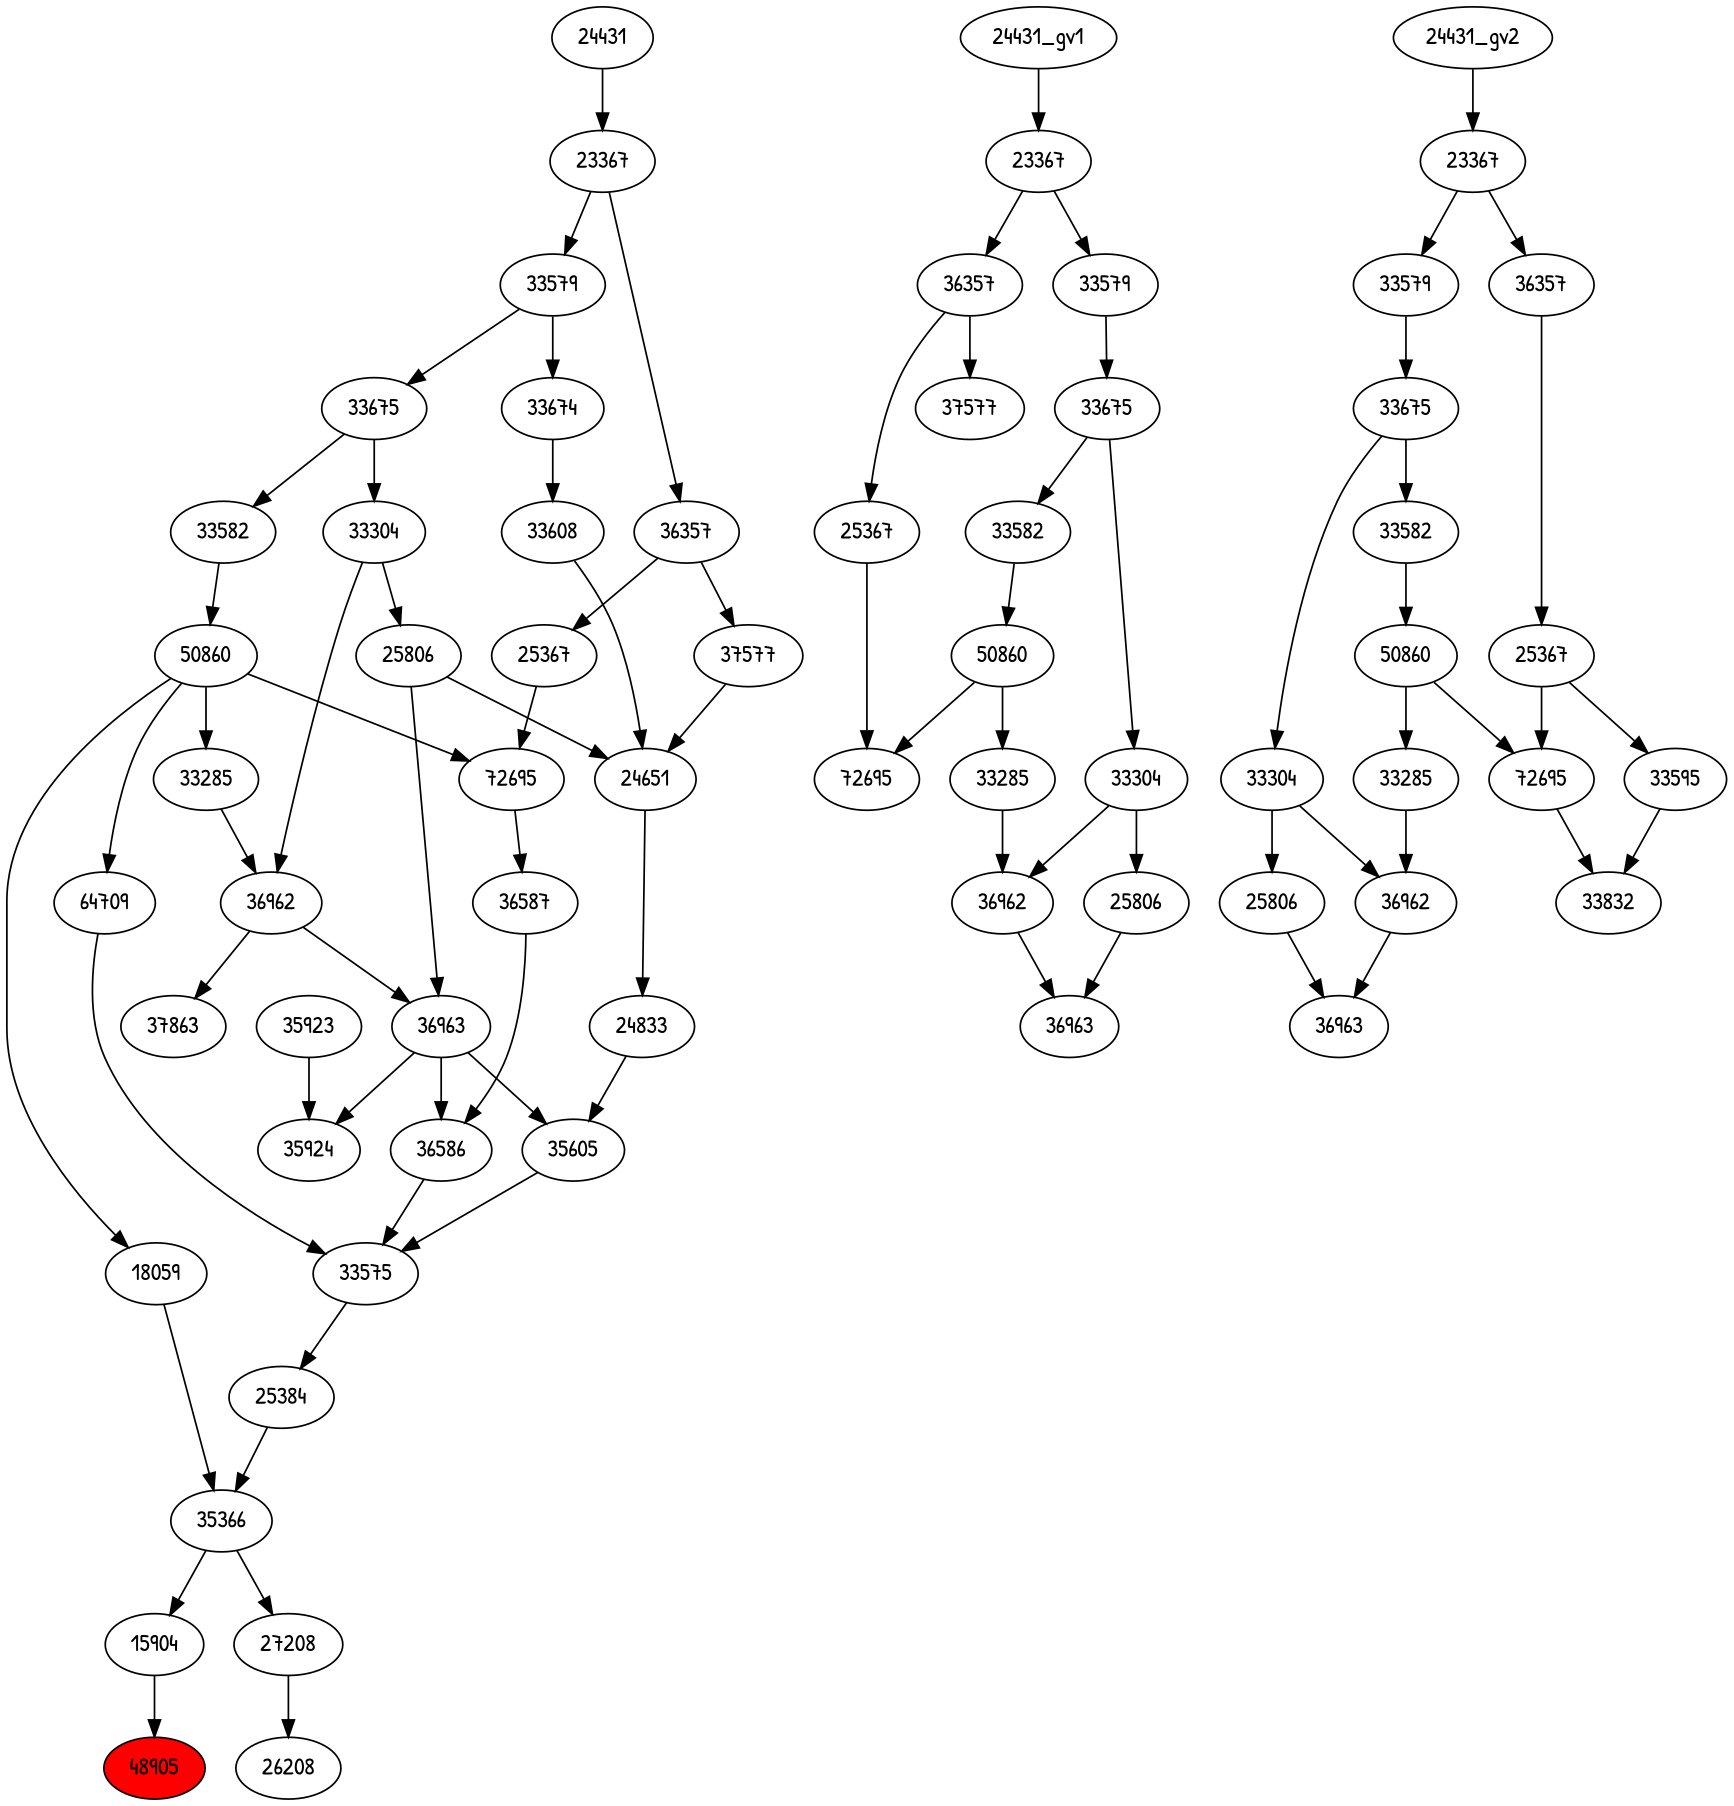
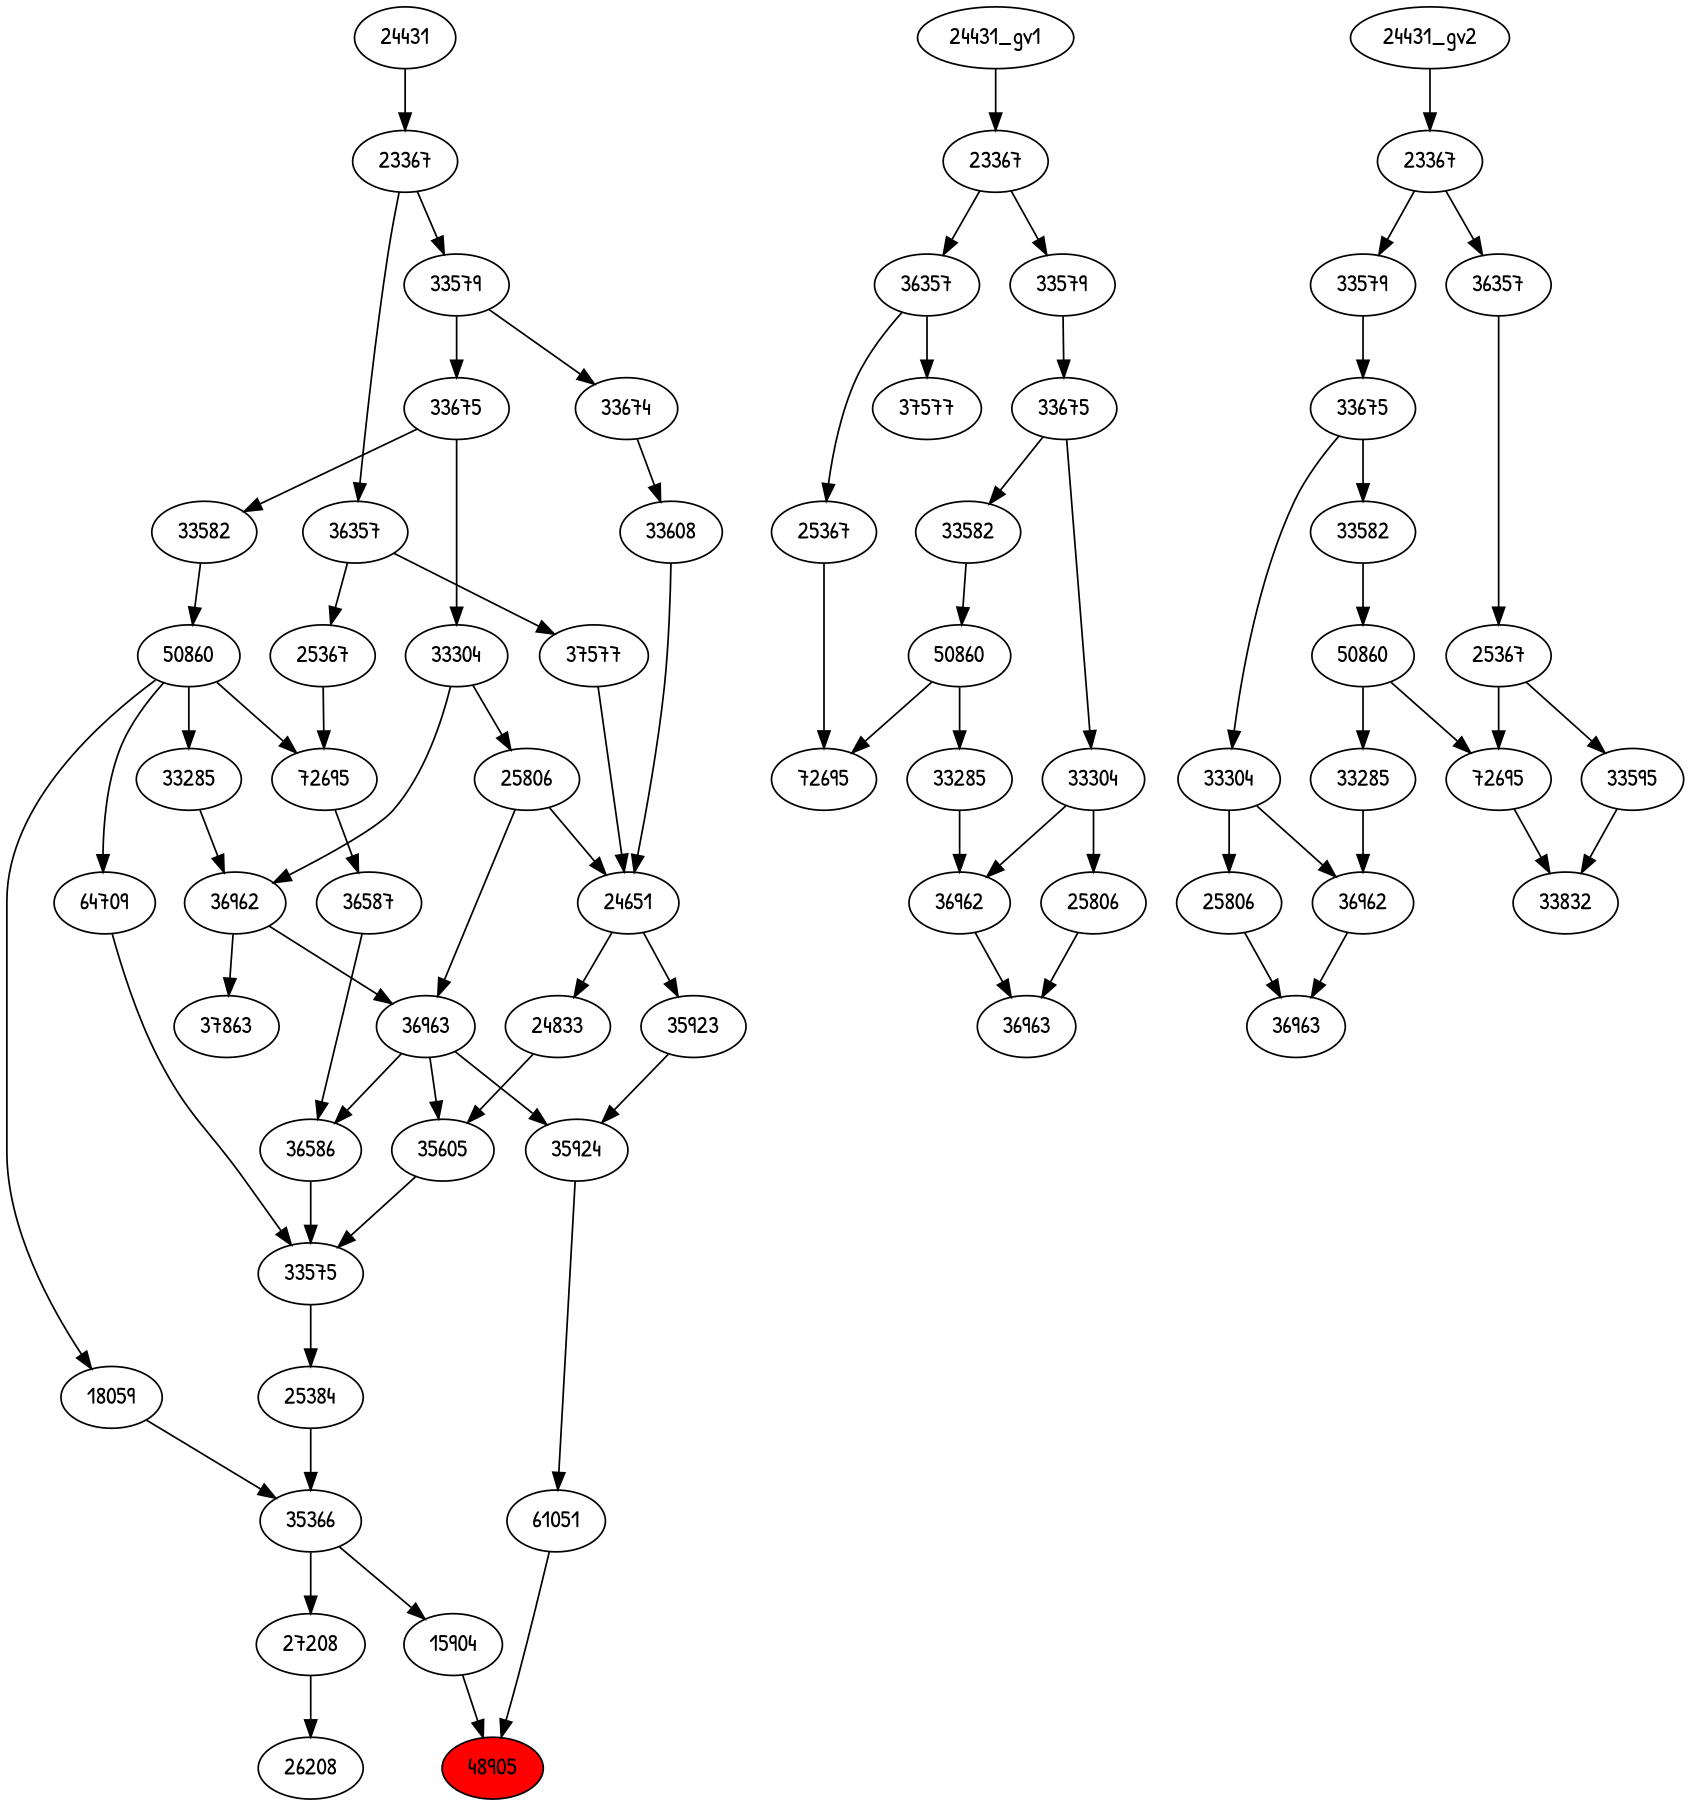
edge "24651" -> "35923": added
node "61051": added
